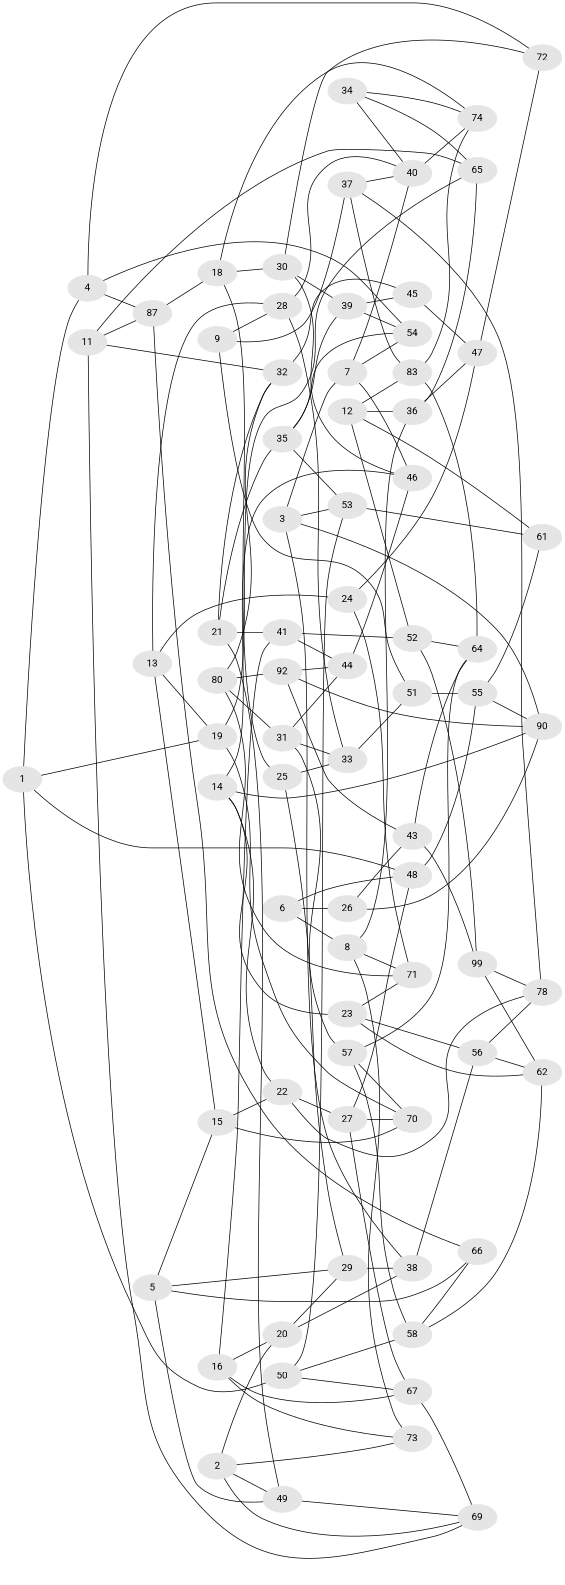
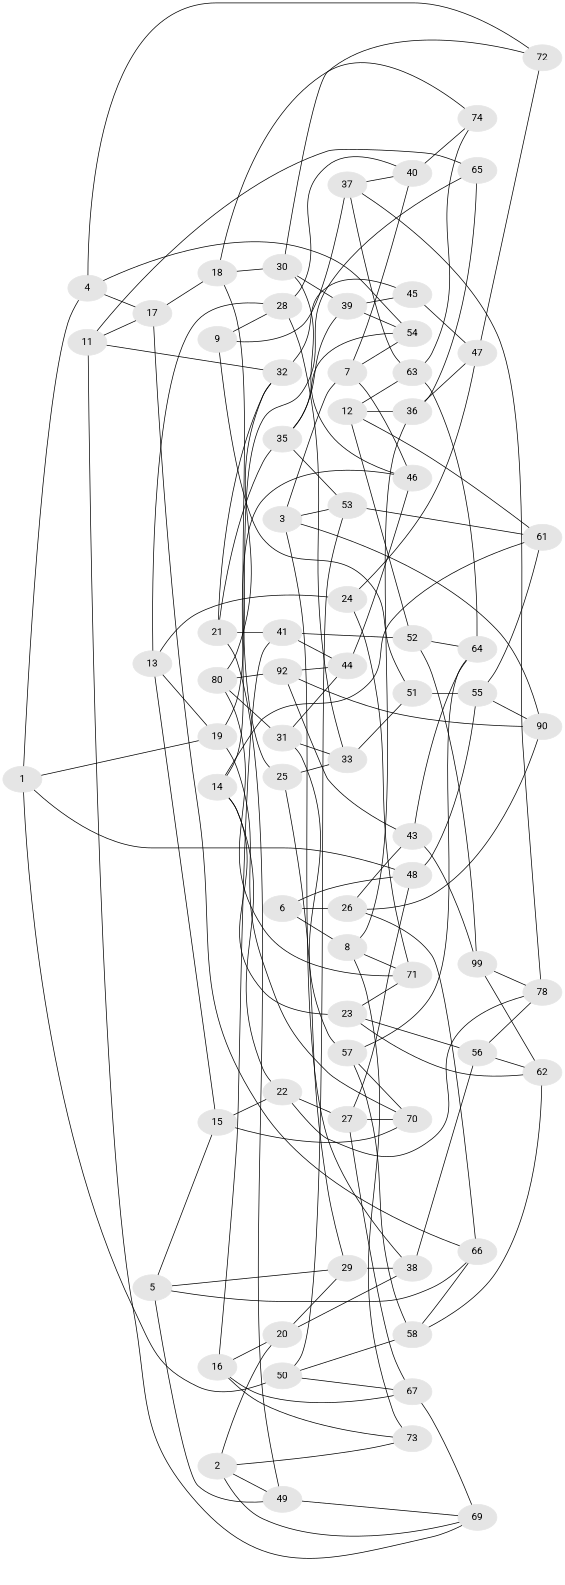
node "34": removed
node "87": label "87" -> "17"
node "83": label "83" -> "63"
edge "90" -- "14": now "61" -- "14"
edge "26" -- "66": added
